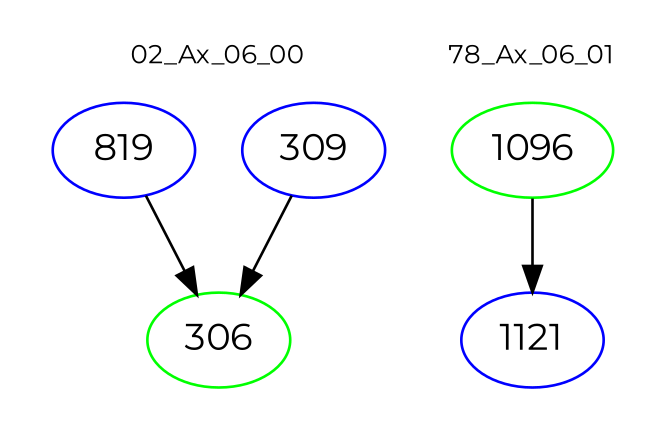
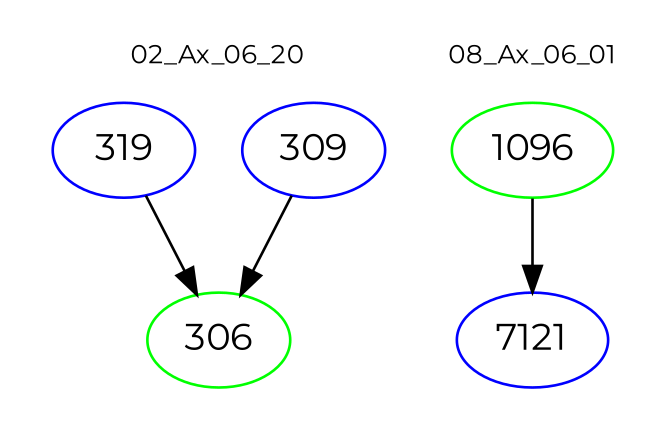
cluster "02_Ax_06_00": label "02_Ax_06_00" -> "02_Ax_06_20"
cluster "78_Ax_06_01": label "78_Ax_06_01" -> "08_Ax_06_01"
node "819": label "819" -> "319"
node "1121": label "1121" -> "7121"
